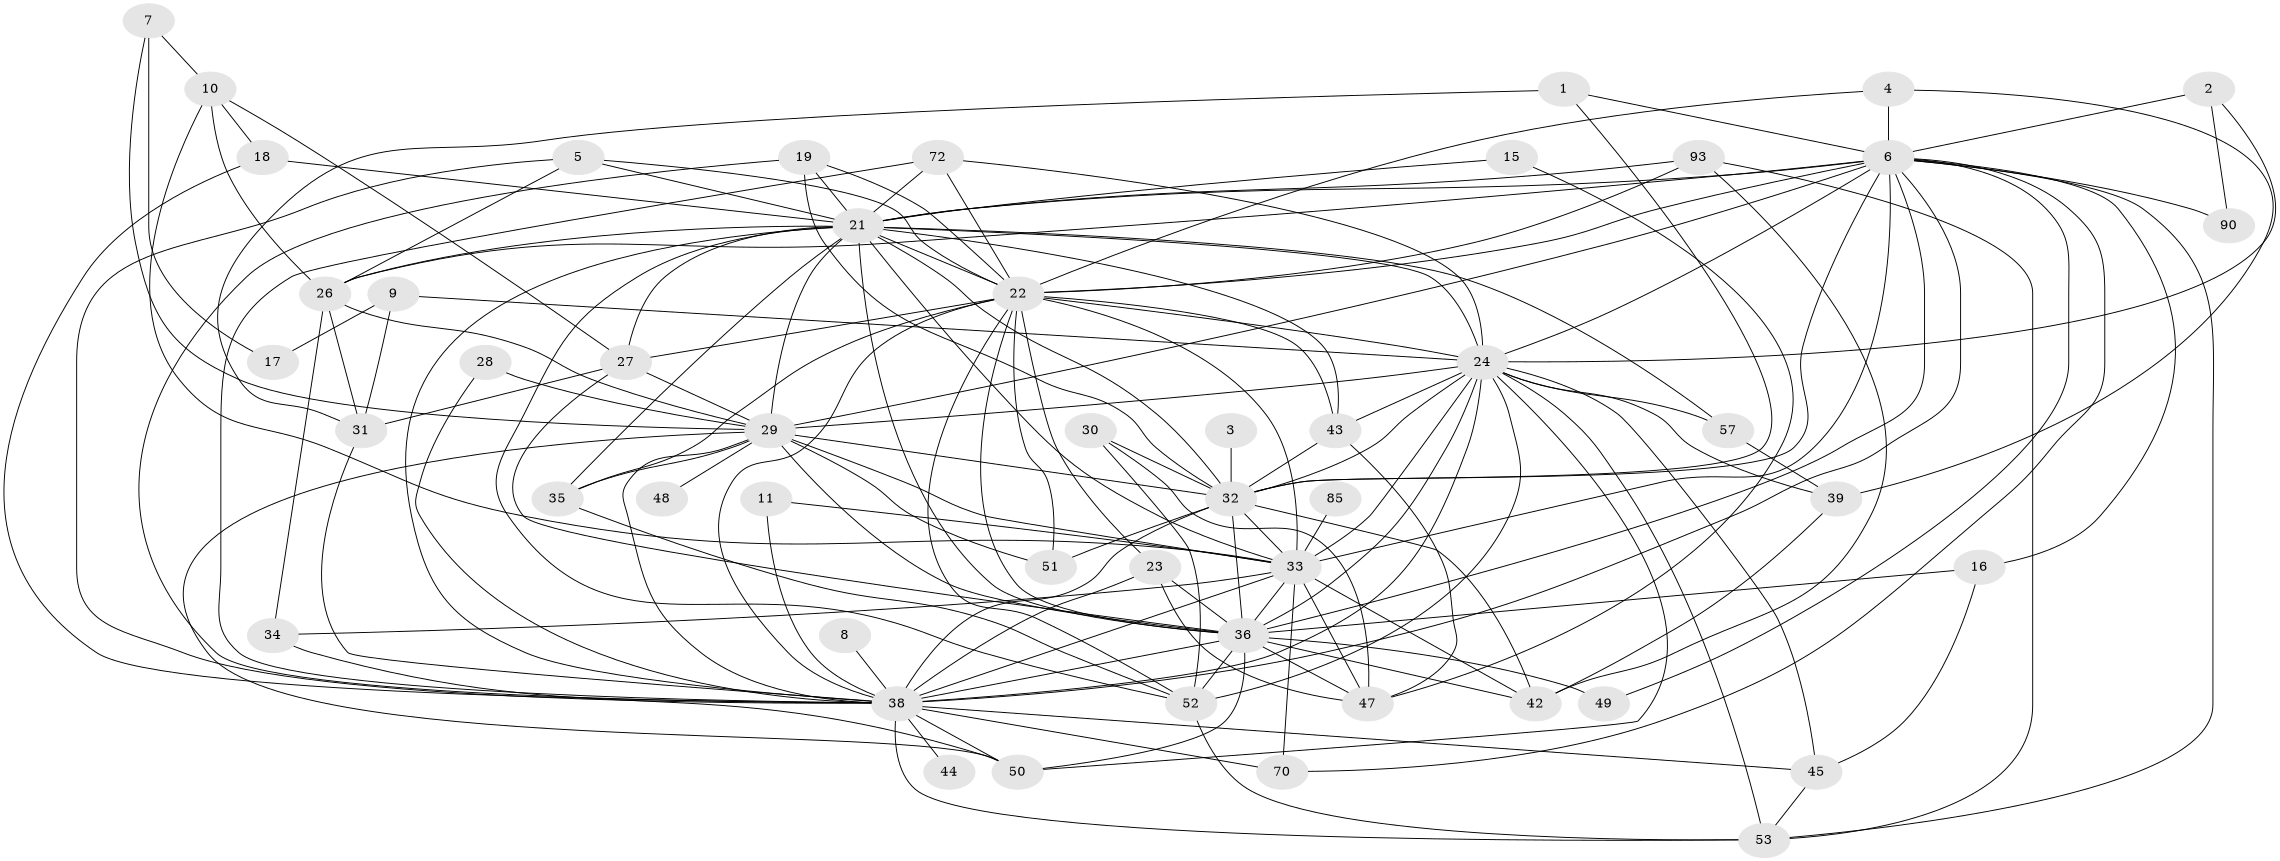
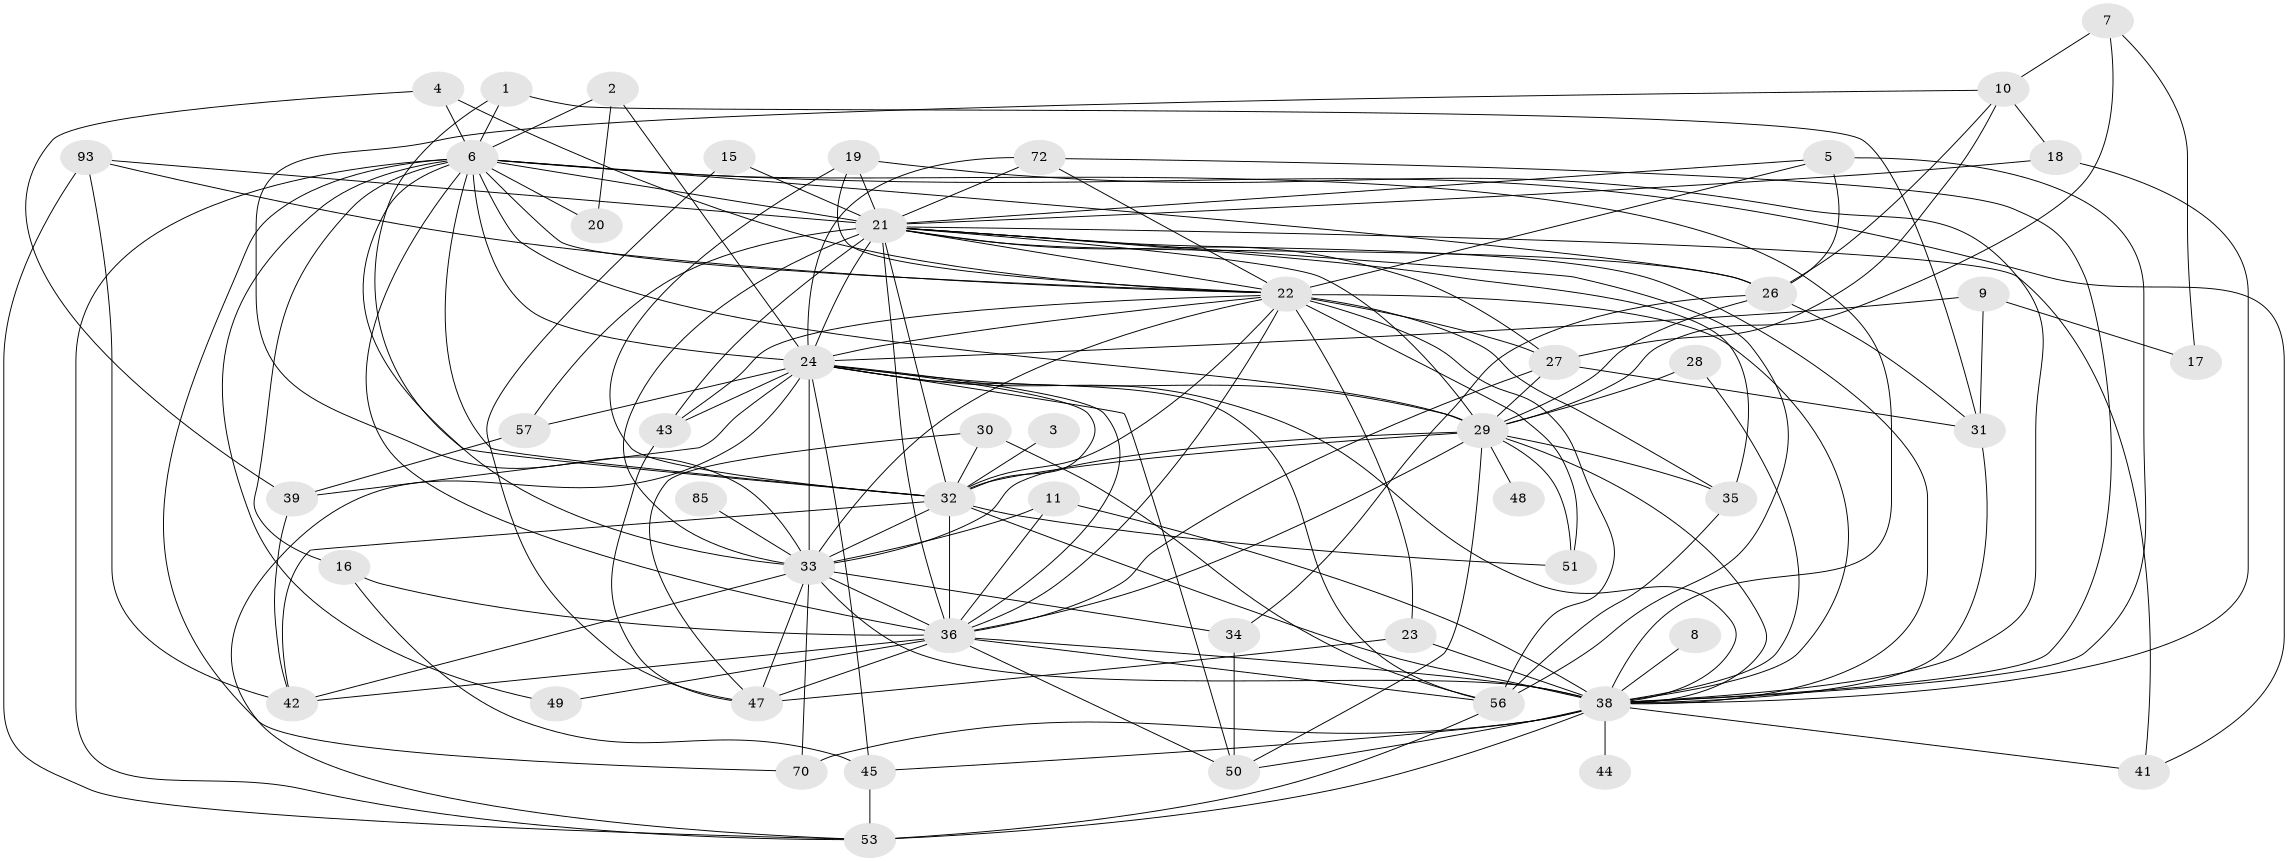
node "90": label "90" -> "20"
edge "43" -- "32": now "22" -- "32"
edge "23" -- "36": now "11" -- "36"
node "52": label "52" -> "56"
node "41": added
